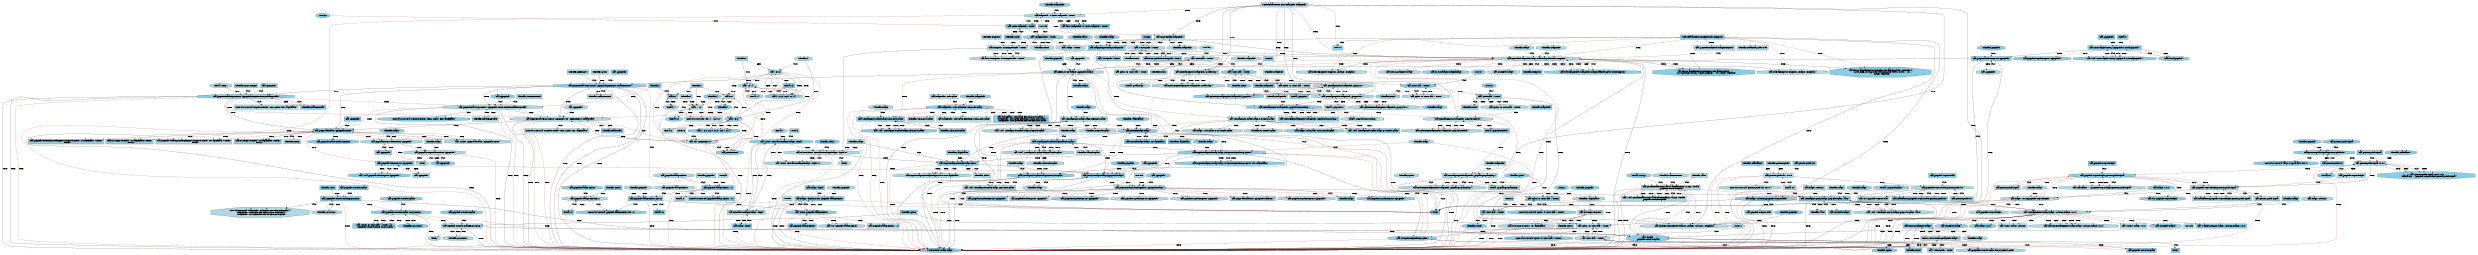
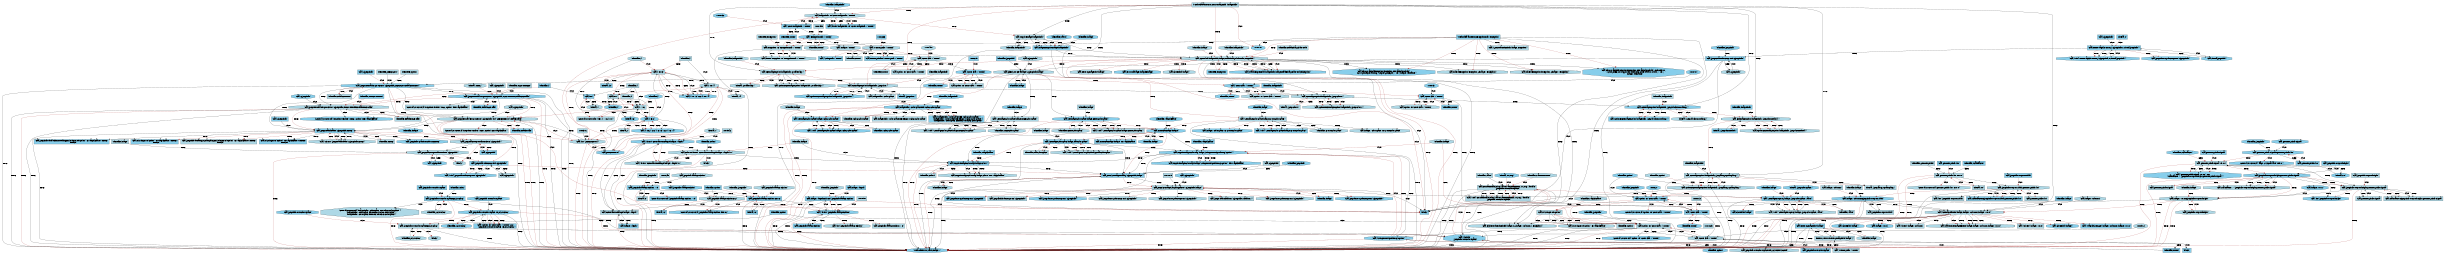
node "1000107": shape box -> octagon
edge "(Literal,13)" -> "(Call,i != 13)": added, label "AST:"
edge "(Call,(void) SetImageColorspace(image,LabColorspace))" -> "(Identifier,GRAYColorspace)": now "(Call,SetImageColorspace(image,GRAYColorspace))" -> "(Identifier,GRAYColorspace)"
edge "(Call,jpeg_info.data_precision=12)" -> "(Call,(size_t) jpeg_info.data_precision)": added, label "DDG:"
